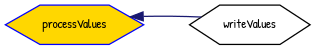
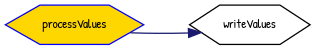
edge "writeValues" -> "processValues": reversed
